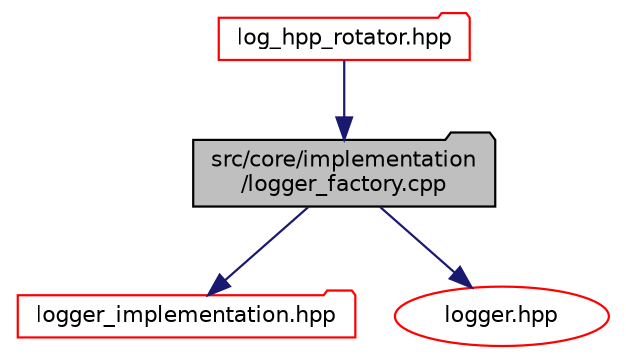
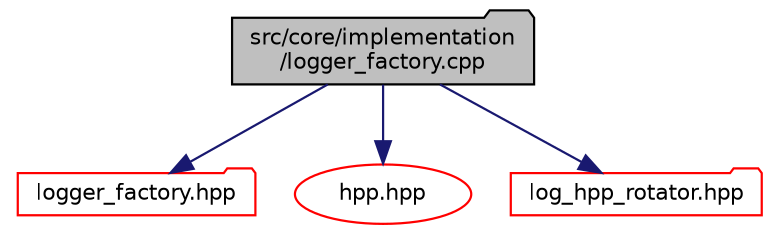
edge "log_hpp_rotator.hpp" -> "src/core/implementation /logger_factory.cpp": reversed
node "logger_implementation.hpp": label "logger_implementation.hpp" -> "logger_factory.hpp"
node "logger.hpp": label "logger.hpp" -> "hpp.hpp"
